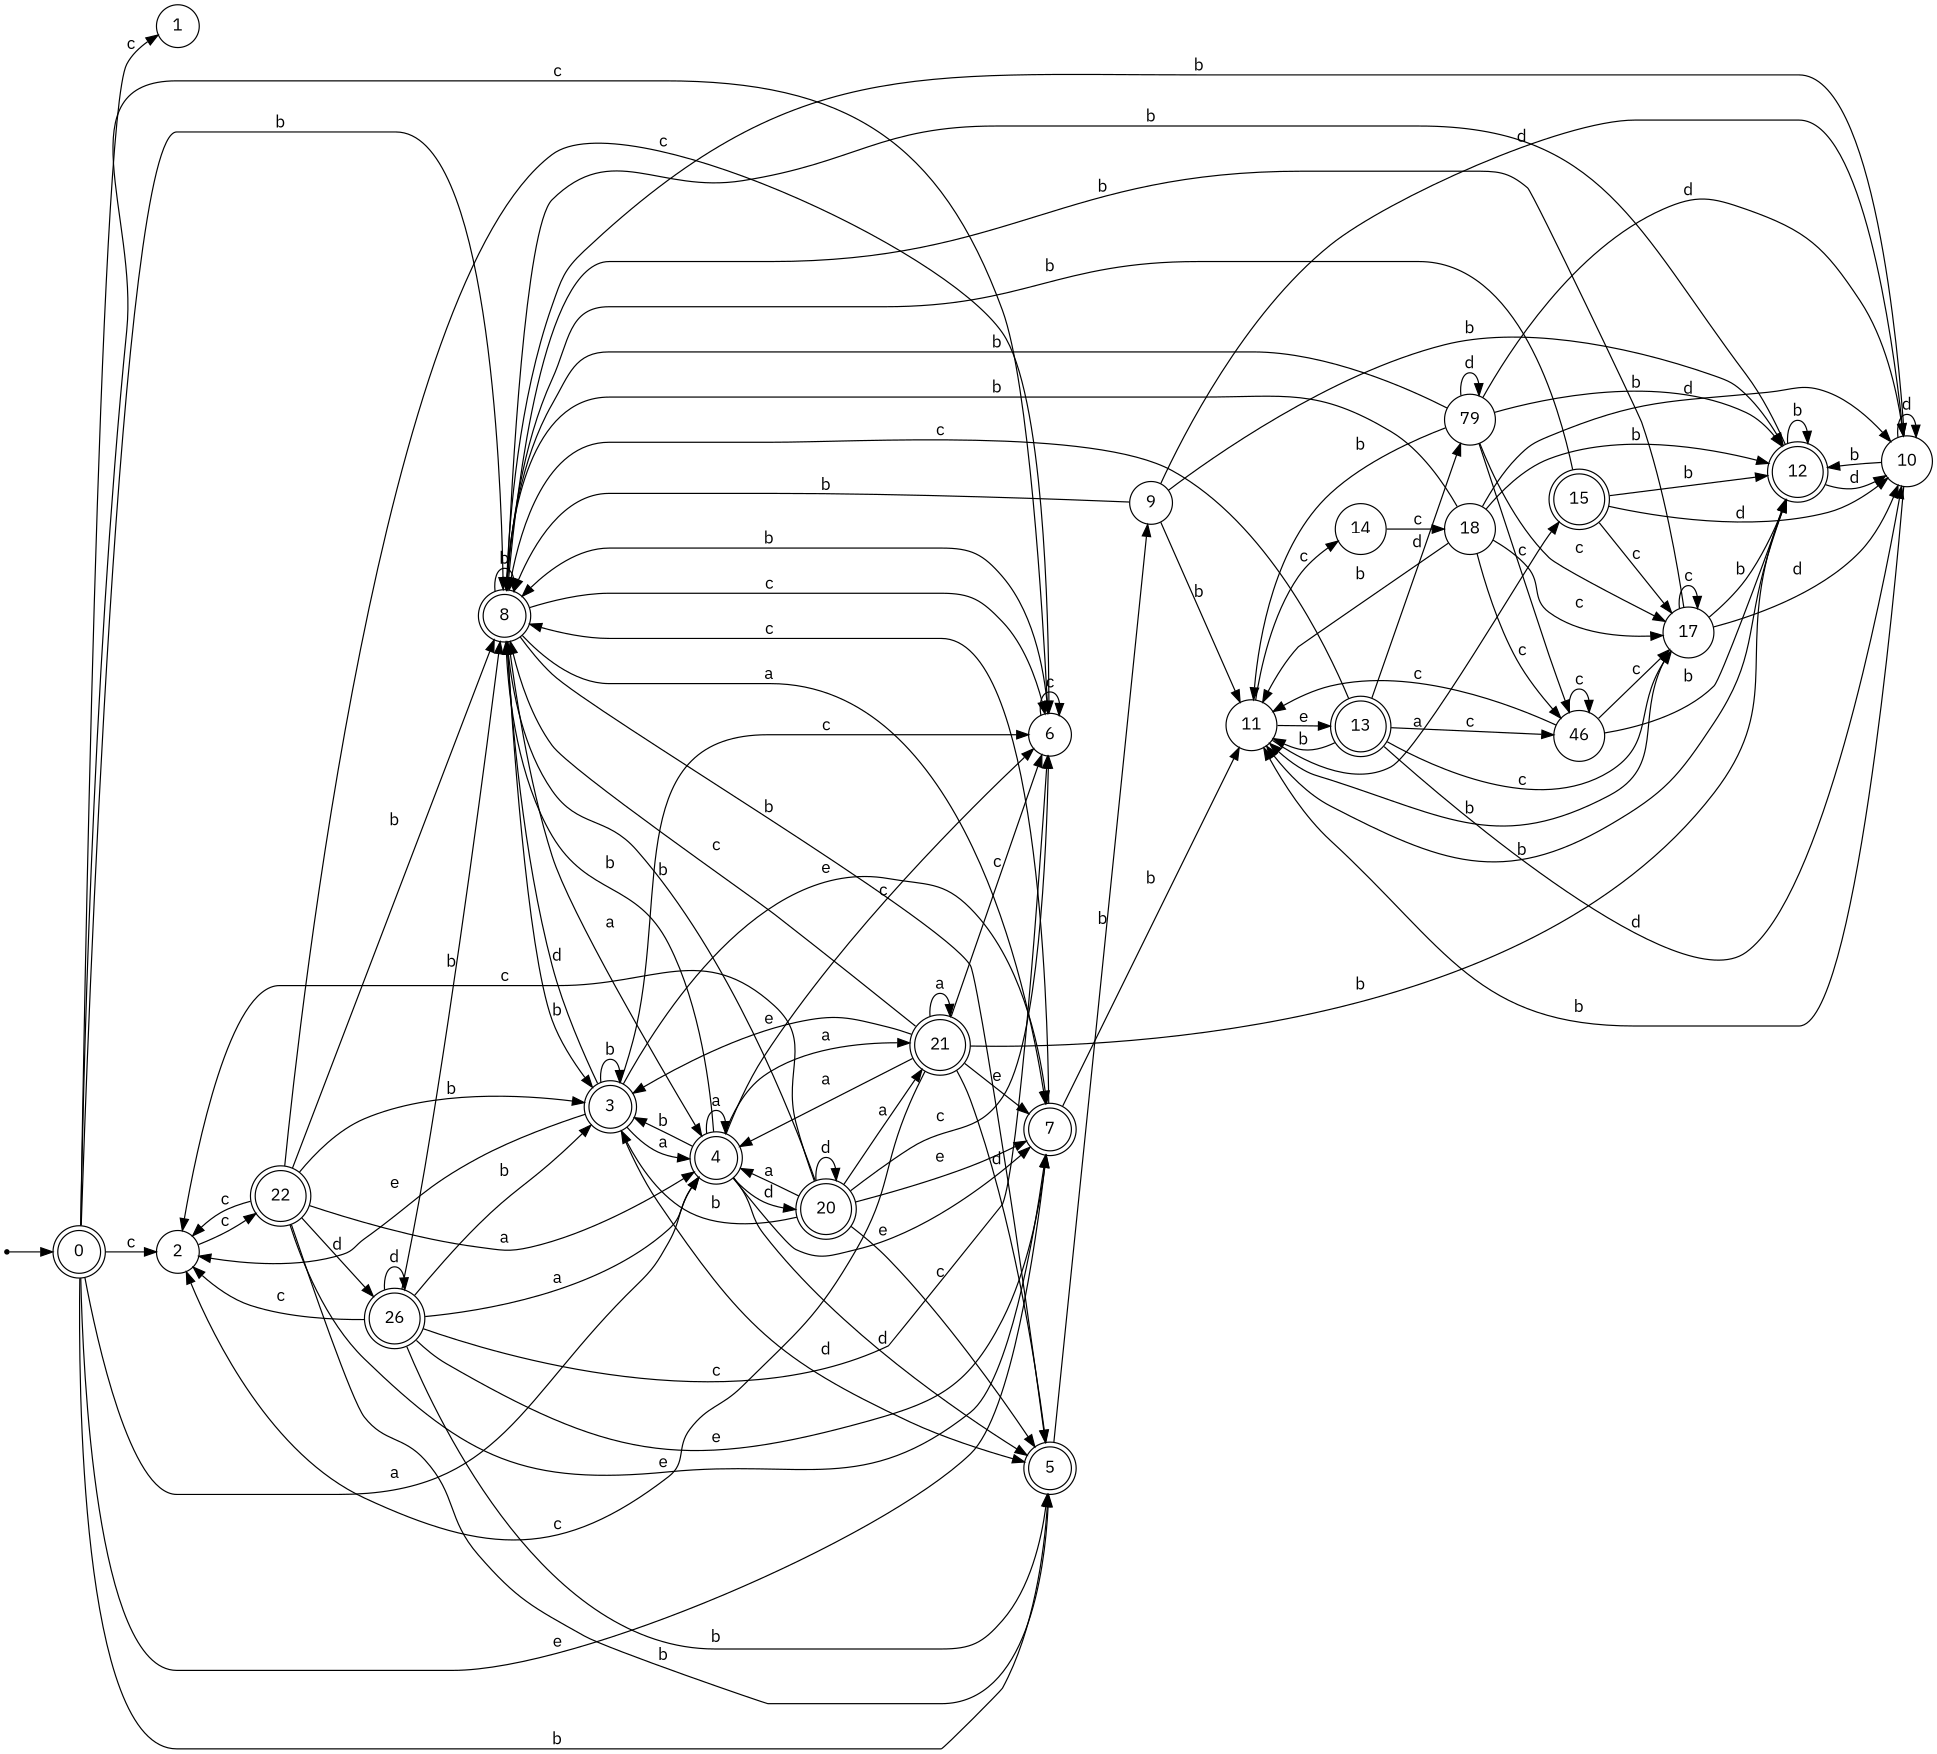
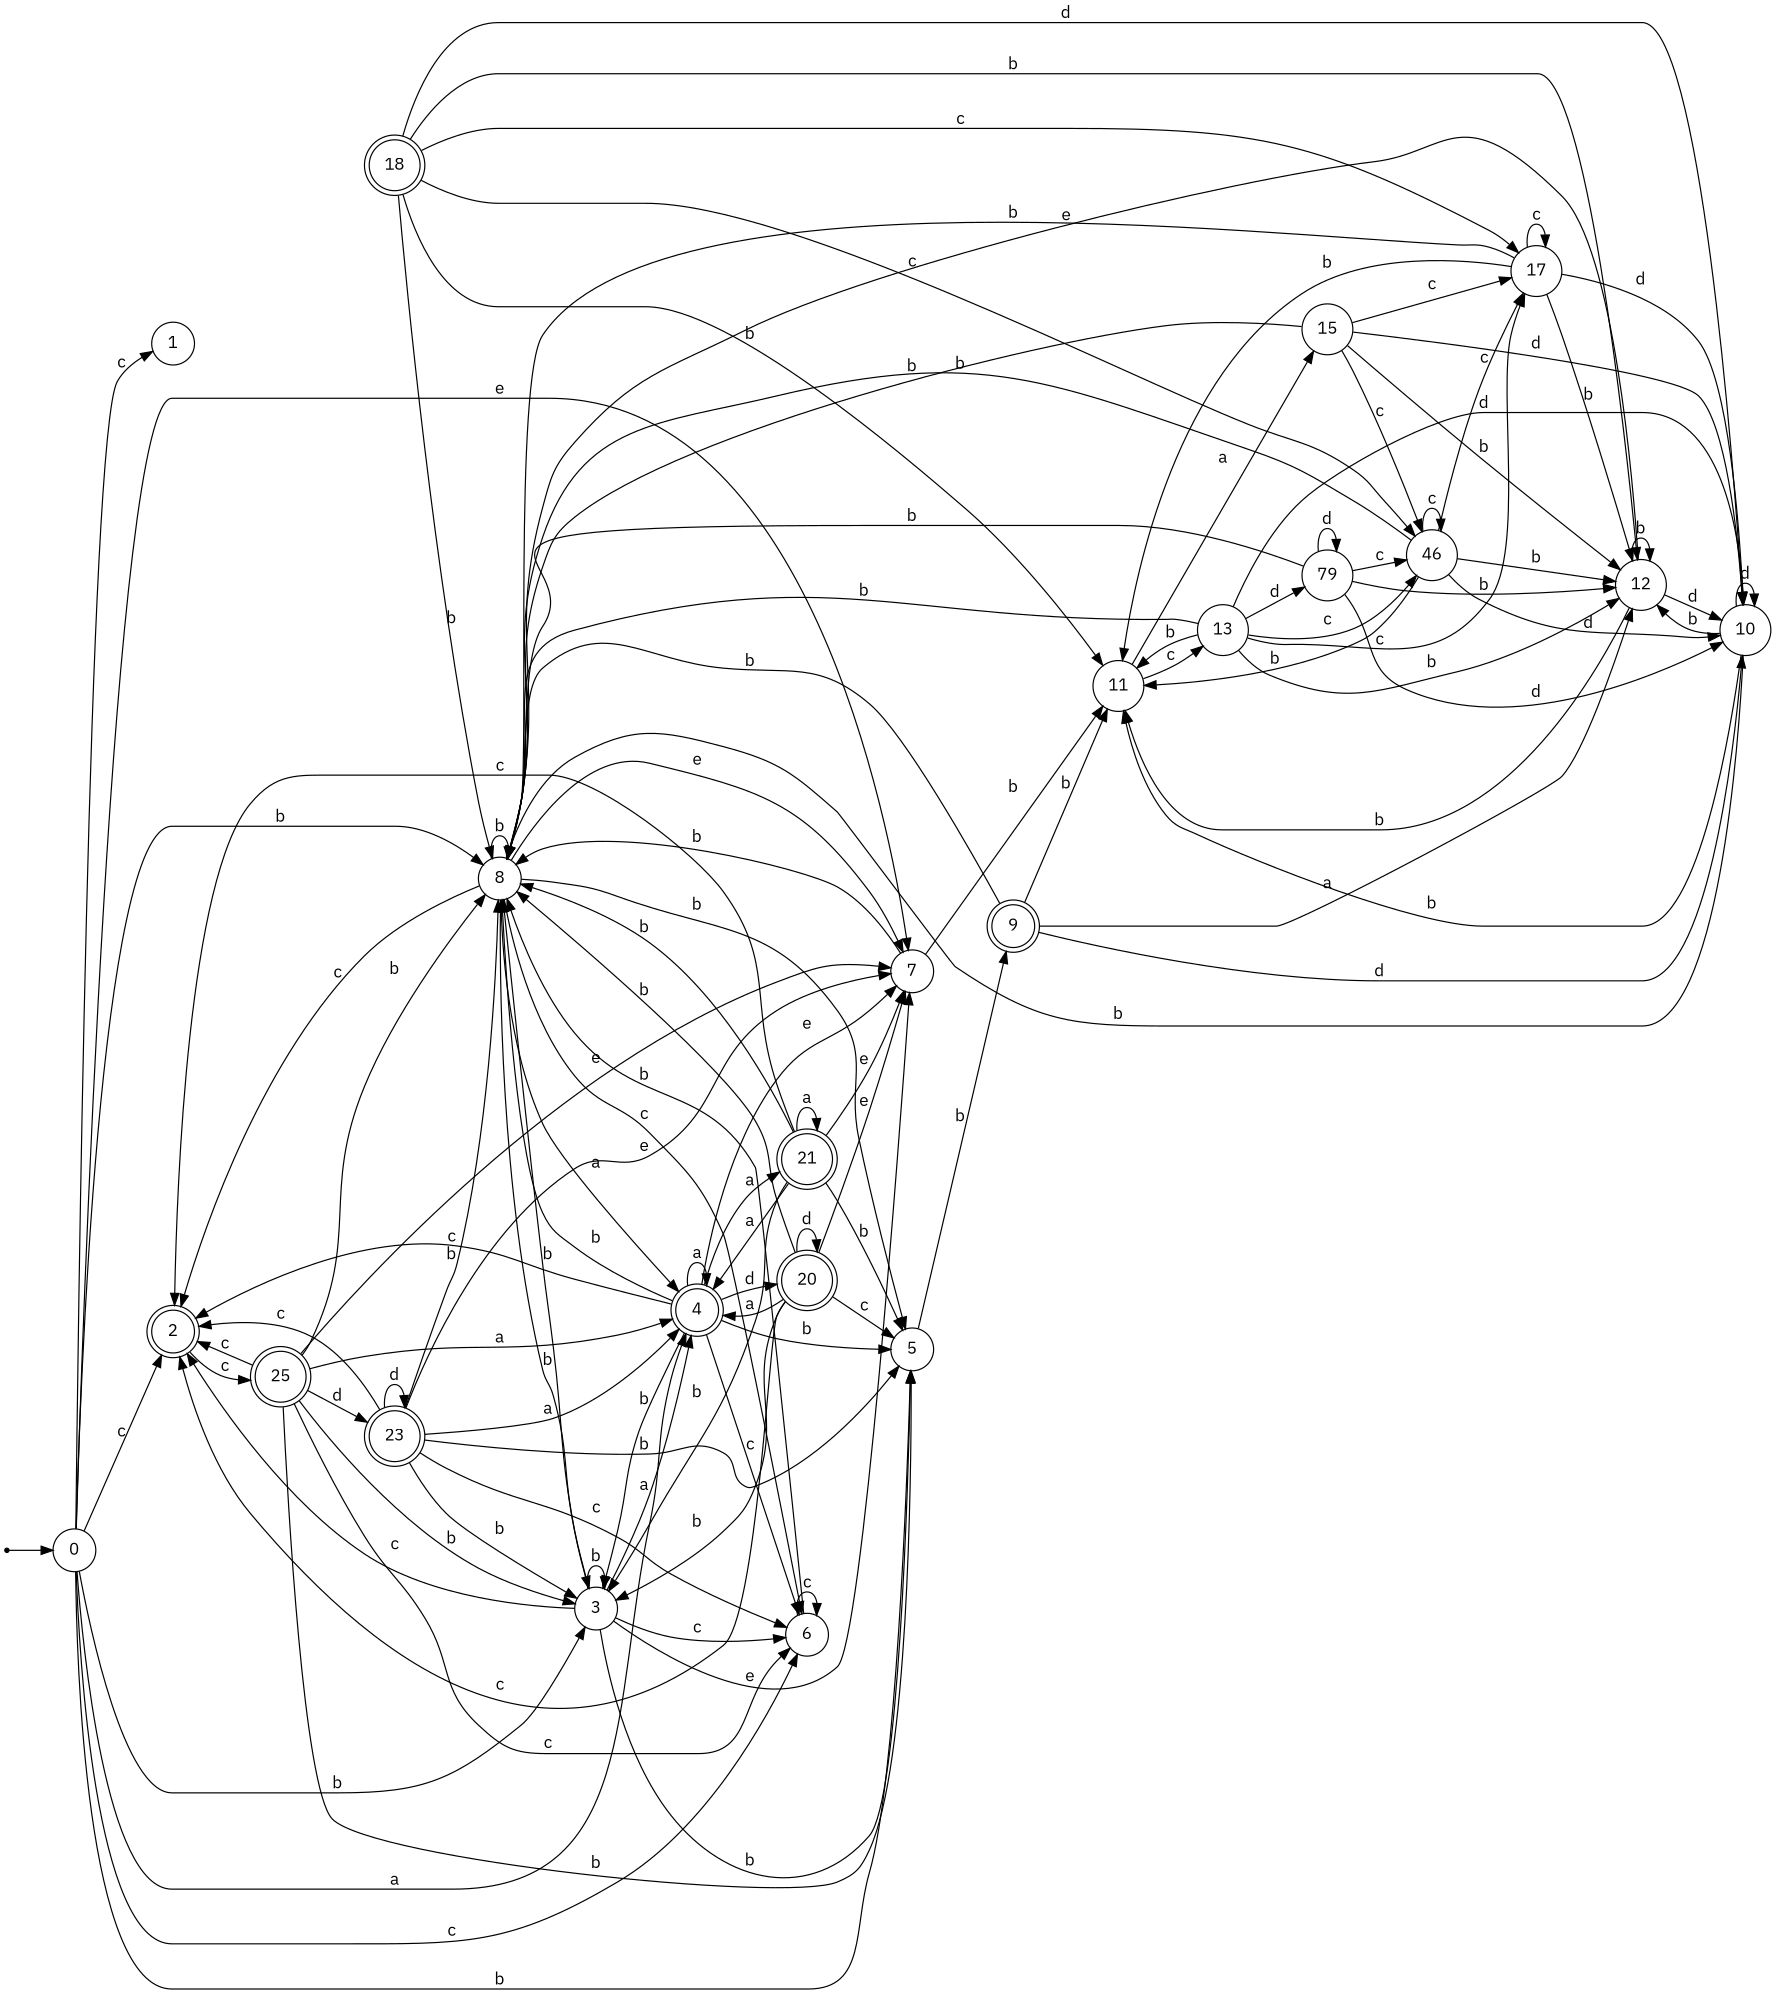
edge "12" -> "8": label "b" -> "e"
edge "9" -> "12": label "b" -> "a"
edge "46" -> "8": added, label "b"
edge "13" -> "8": label "c" -> "b"
edge "15" -> "46": added, label "c"
node "12": shape doublecircle -> circle
node "15": shape doublecircle -> circle
node "9": shape circle -> doublecircle
edge "79" -> "11": removed, label "b"
node "14": removed
node "18": shape circle -> doublecircle
edge "79" -> "17": removed, label "c"
node "8": shape doublecircle -> circle
edge "7" -> "8": label "c" -> "b"
edge "46" -> "10": added, label "d"
edge "8" -> "7": label "a" -> "e"
edge "46" -> "11": label "c" -> "b"
edge "11" -> "13": label "e" -> "c"
node "13": shape doublecircle -> circle
edge "21" -> "8": label "c" -> "b"
edge "21" -> "6": removed, label "c"
edge "21" -> "12": now "13" -> "12"
edge "3" -> "8": label "d" -> "b"
edge "21" -> "3": label "e" -> "b"
edge "8" -> "2": added, label "c"
edge "20" -> "6": removed, label "c"
node "3": shape doublecircle -> circle
node "7": shape doublecircle -> circle
edge "20" -> "21": removed, label "a"
edge "21" -> "5": label "d" -> "b"
edge "3" -> "2": label "e" -> "c"
node "22": label "22" -> "25"
edge "4" -> "2": added, label "c"
node "0": shape doublecircle -> circle
node "2": shape circle -> doublecircle
node "26": label "26" -> "23"
edge "4" -> "5": label "d" -> "b"
edge "3" -> "5": label "d" -> "b"
node "5": shape doublecircle -> circle
edge "0" -> "3": added, label "b"
